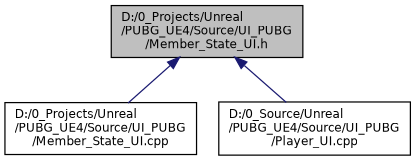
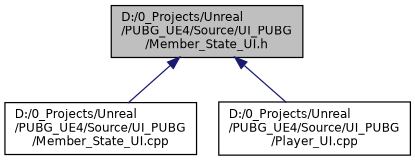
node "D:/0_Source/Unreal /PUBG_UE4/Source/UI_PUBG /Player_UI.cpp": label "D:/0_Source/Unreal /PUBG_UE4/Source/UI_PUBG /Player_UI.cpp" -> "D:/0_Projects/Unreal /PUBG_UE4/Source/UI_PUBG /Player_UI.cpp"
